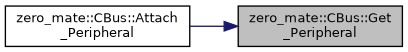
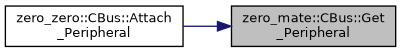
node "zero_mate::CBus::Attach _Peripheral": label "zero_mate::CBus::Attach _Peripheral" -> "zero_zero::CBus::Attach _Peripheral"
